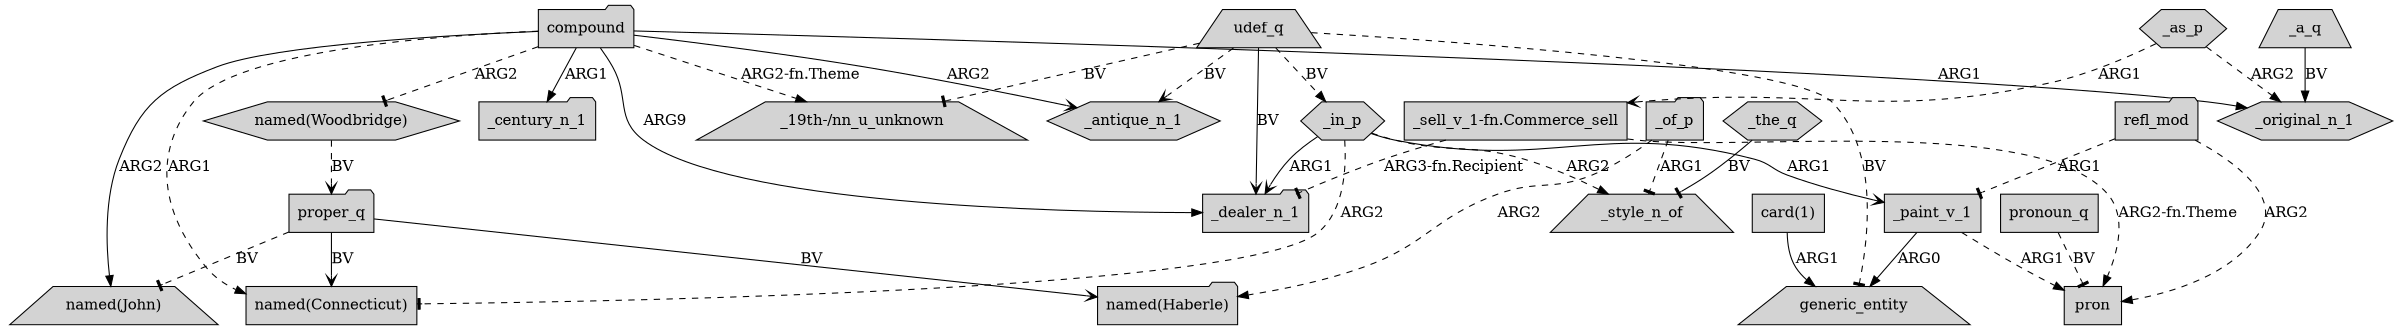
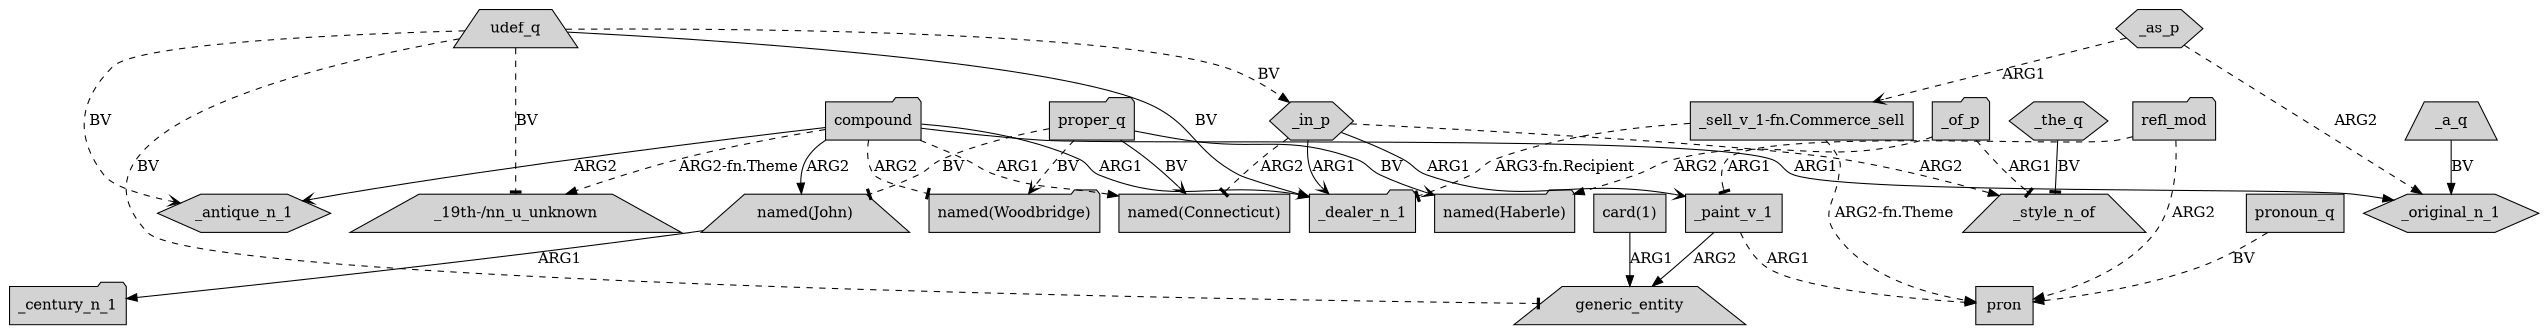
edge "compound" -> "_century_n_1": now "named(John)" -> "_century_n_1"
node "named(Woodbridge)": shape hexagon -> folder
edge "compound" -> "_dealer_n_1": label "ARG9" -> "ARG1"
edge "named(Woodbridge)" -> "proper_q": reversed
edge "pronoun_q" -> "pron": arrowhead tee -> normal
edge "_paint_v_1" -> "generic_entity": label "ARG0" -> "ARG2"
